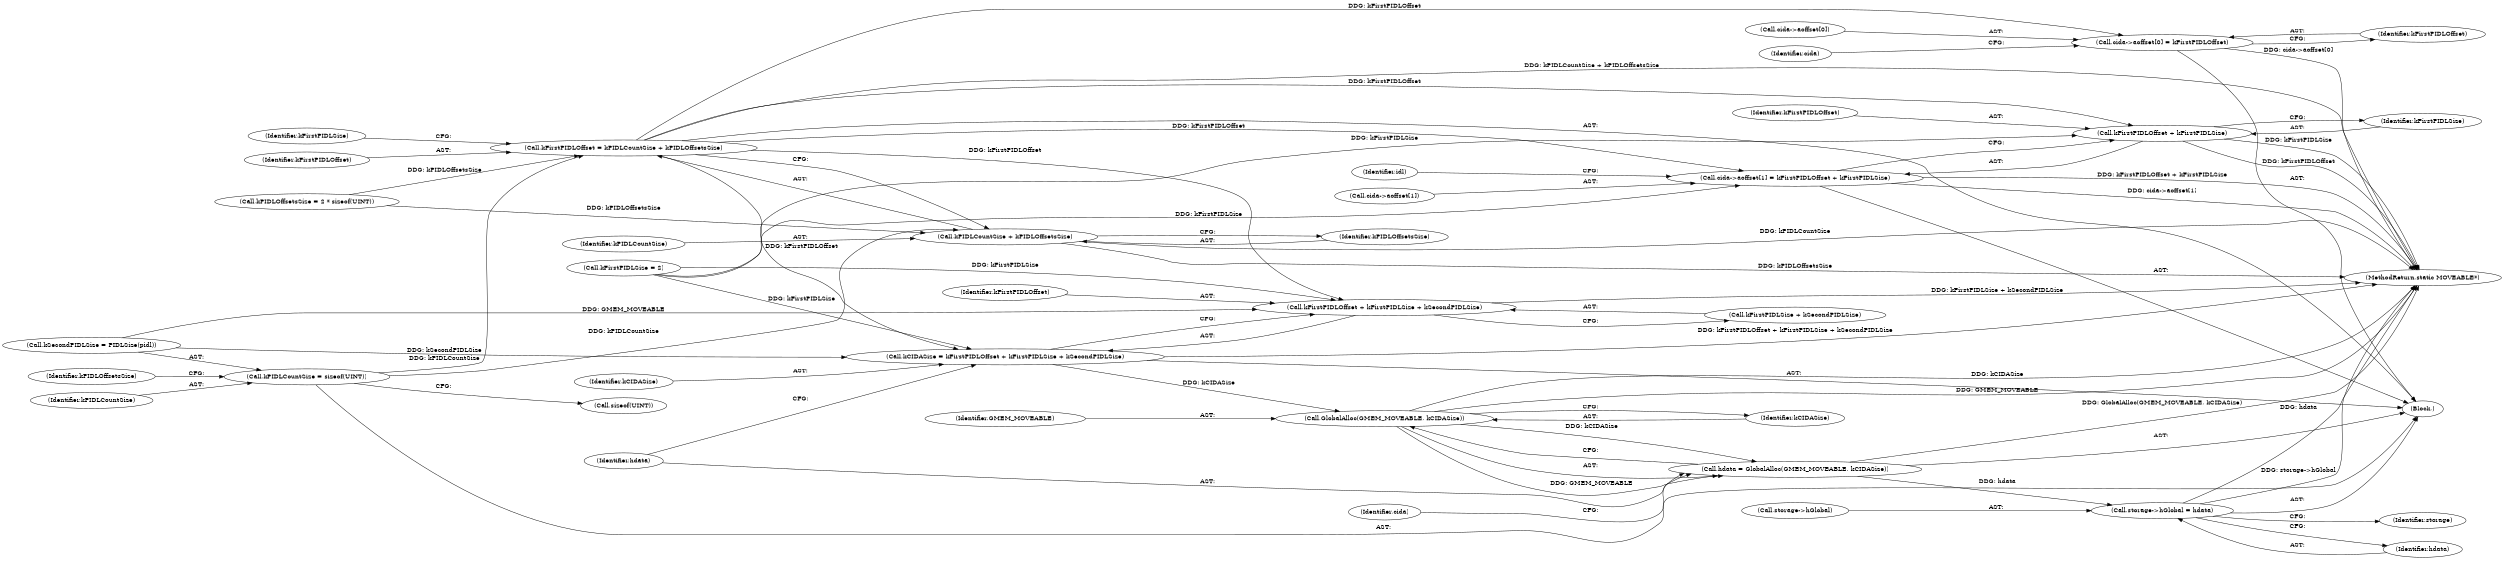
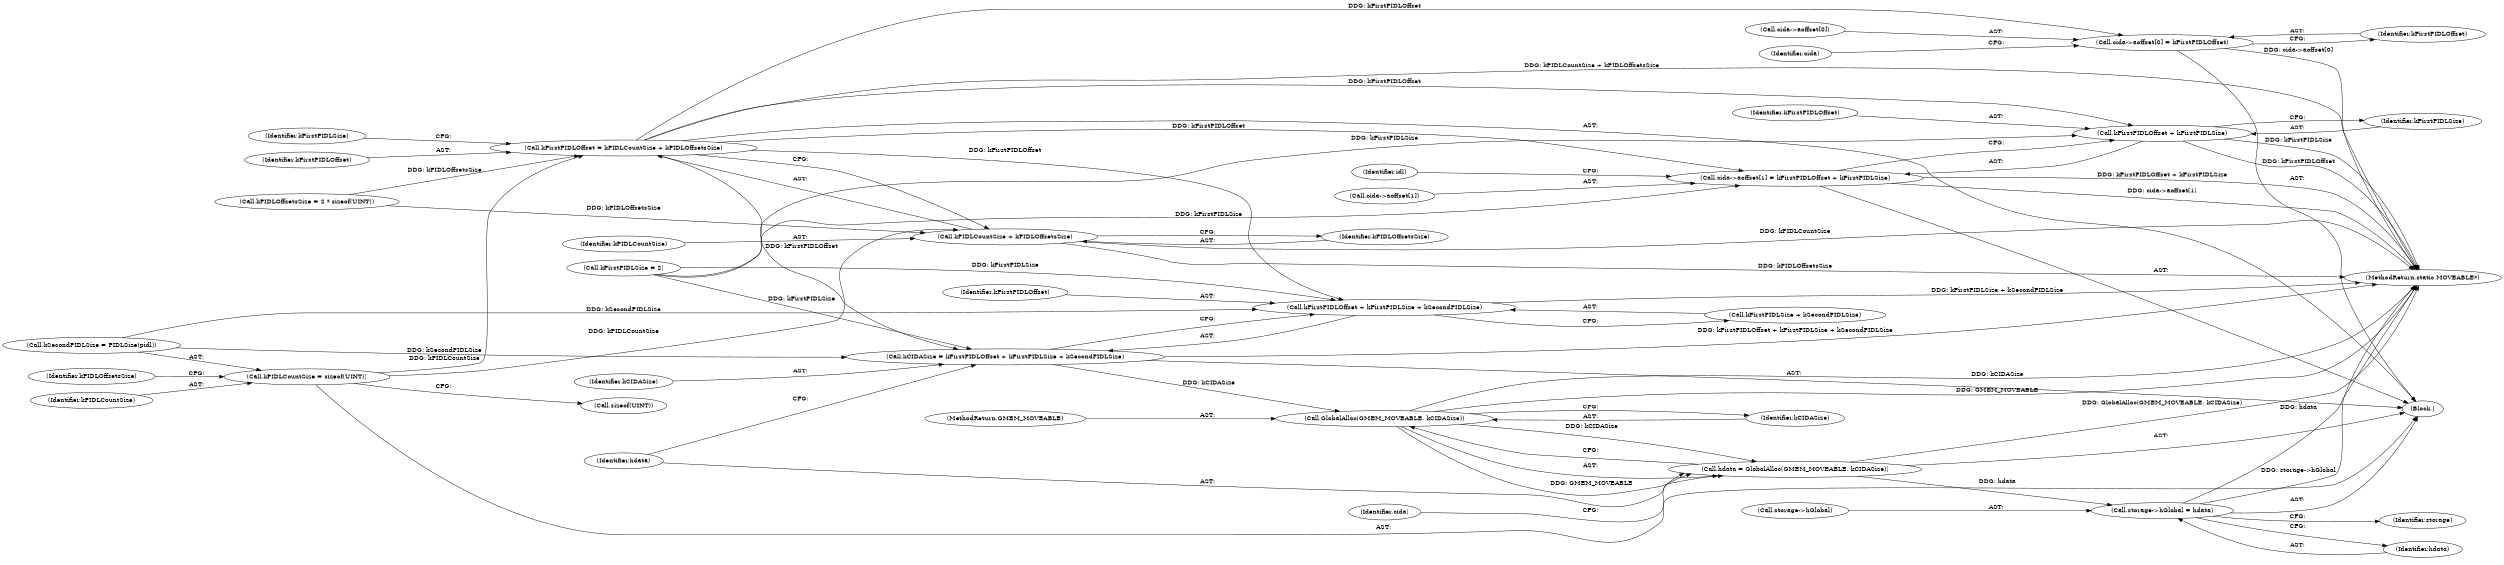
edge "(Call,kSecondPIDLSize = PIDLSize(pidl))" -> "(Call,kFirstPIDLOffset + kFirstPIDLSize + kSecondPIDLSize)": label "DDG: GMEM_MOVEABLE" -> "DDG: kSecondPIDLSize"
node "(Identifier,GMEM_MOVEABLE)": label "(Identifier,GMEM_MOVEABLE)" -> "(MethodReturn,GMEM_MOVEABLE)"
